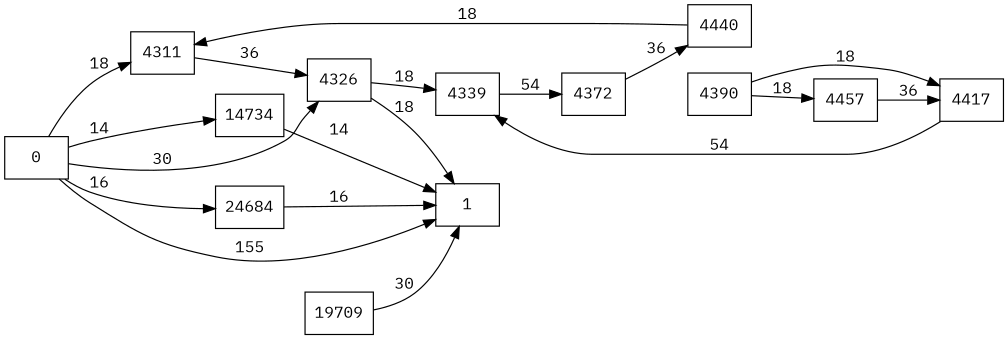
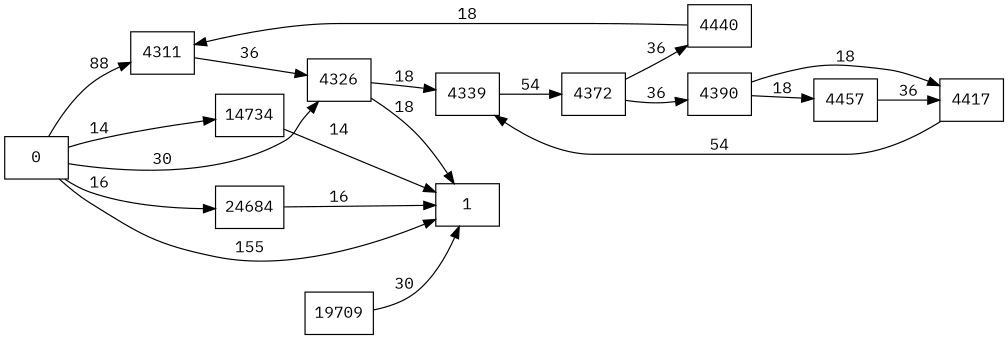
edge "0" -> "4311": label "18" -> "88"
edge "4372" -> "4390": added, label "36"
